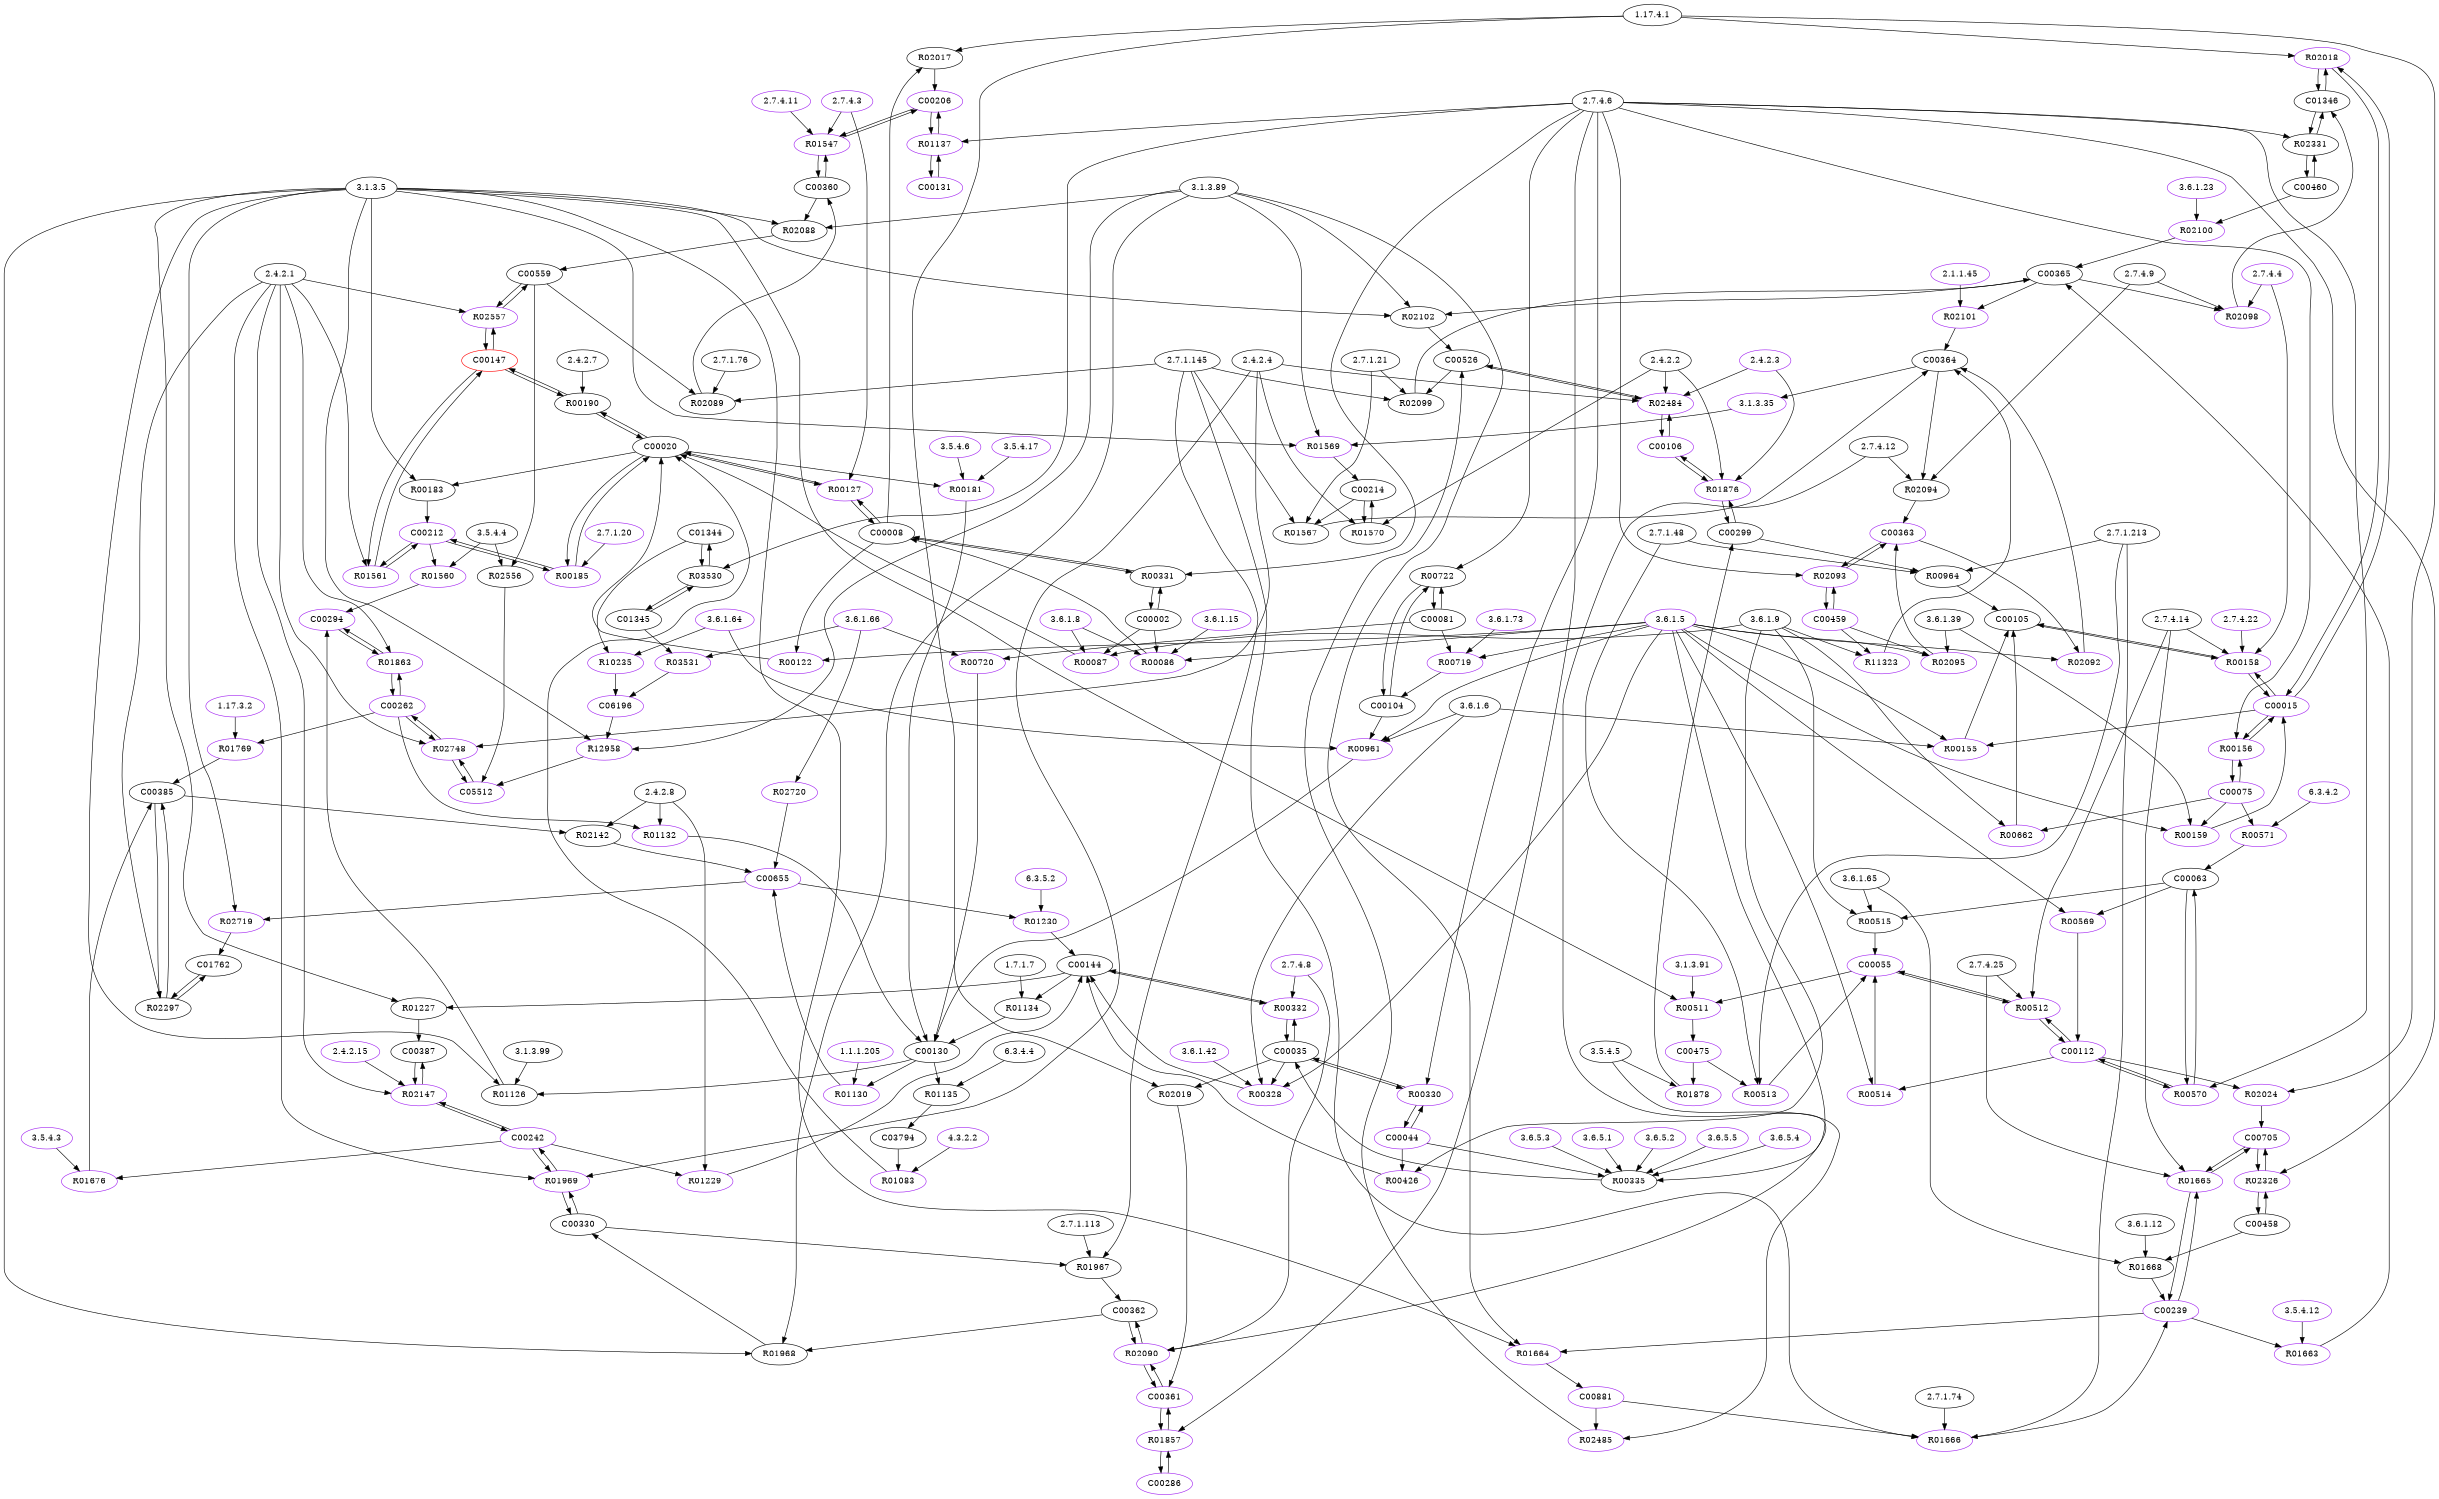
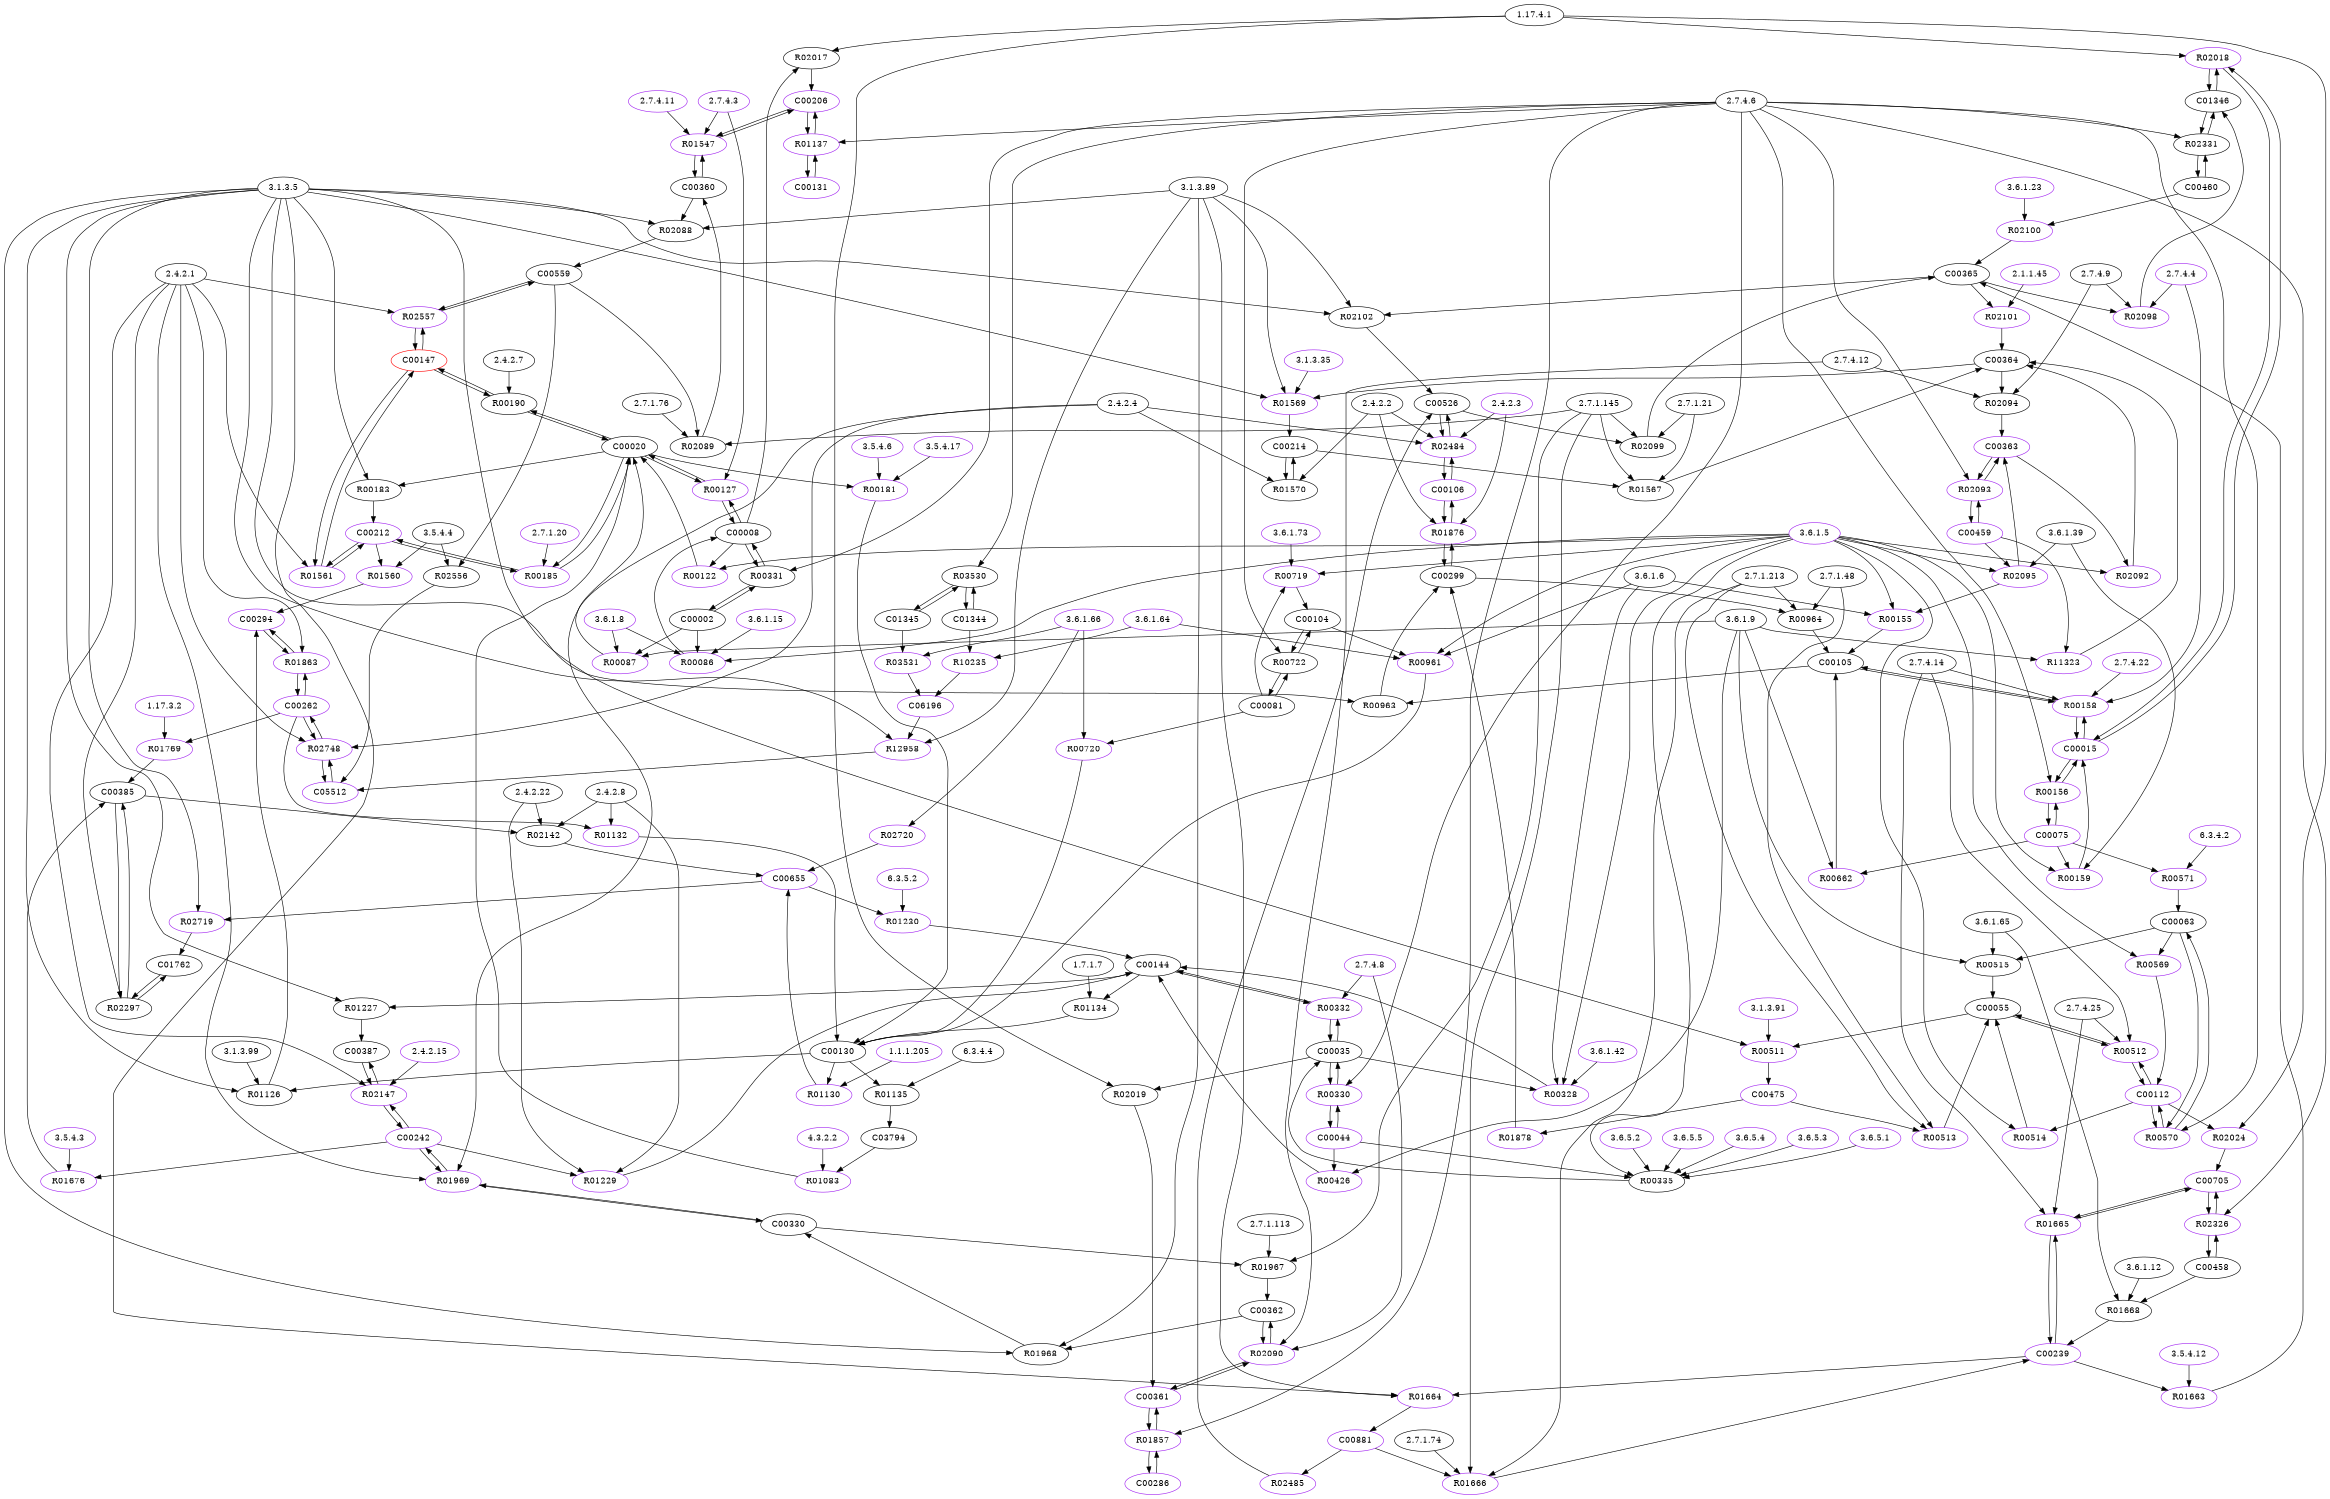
edge "C00364" -> "3.1.3.35": now "C00364" -> "R01569"
node "R00963": added
edge "C00015" -> "R00155": now "R02095" -> "R00155"
node "2.4.2.22": added
node "C00055": color purple -> black
node "3.5.4.5": removed
